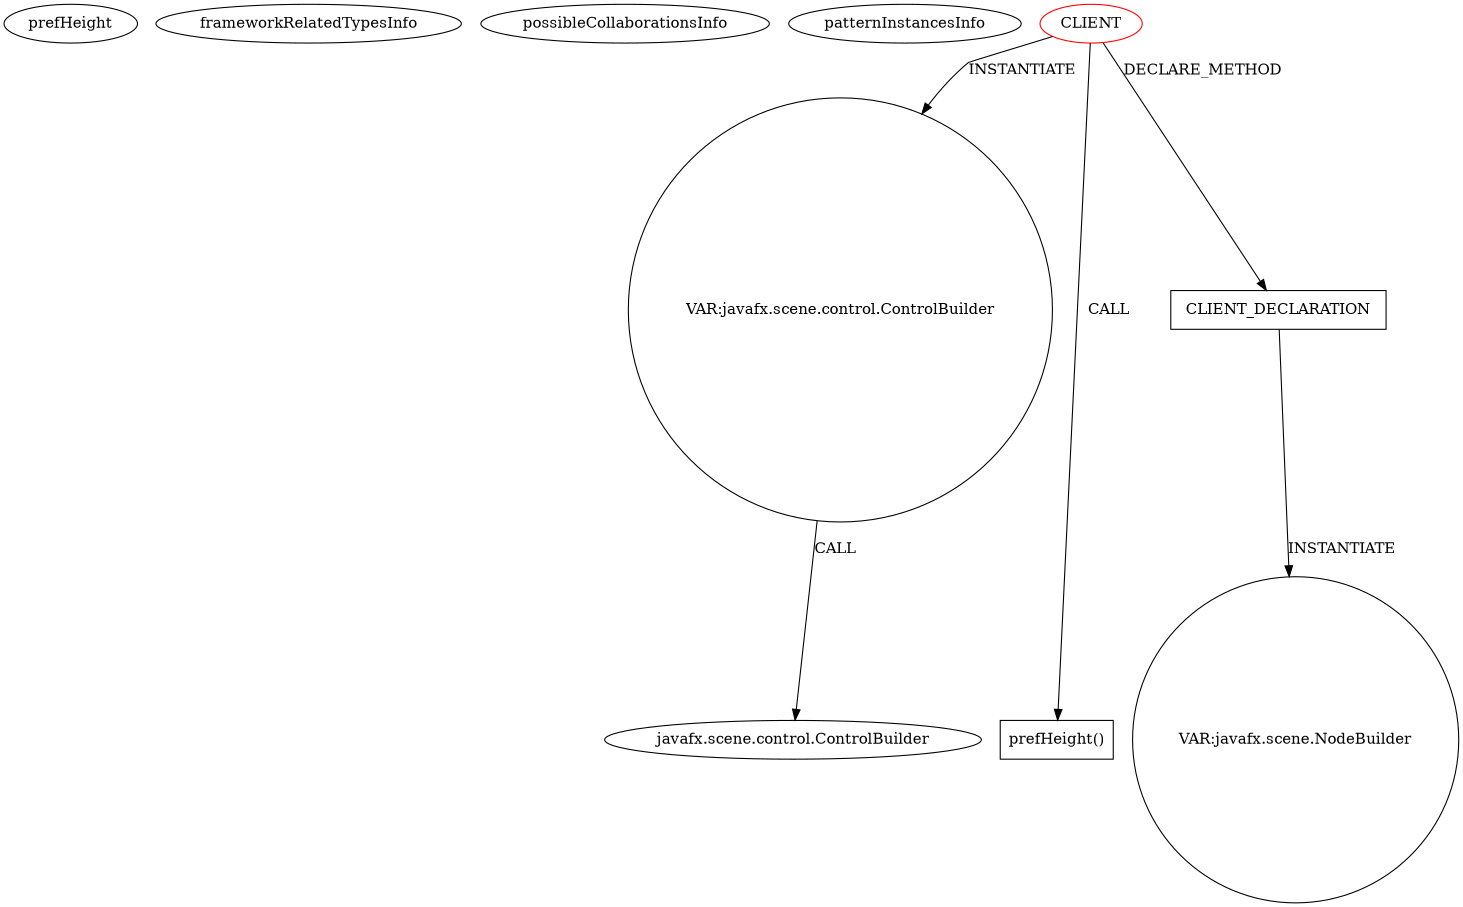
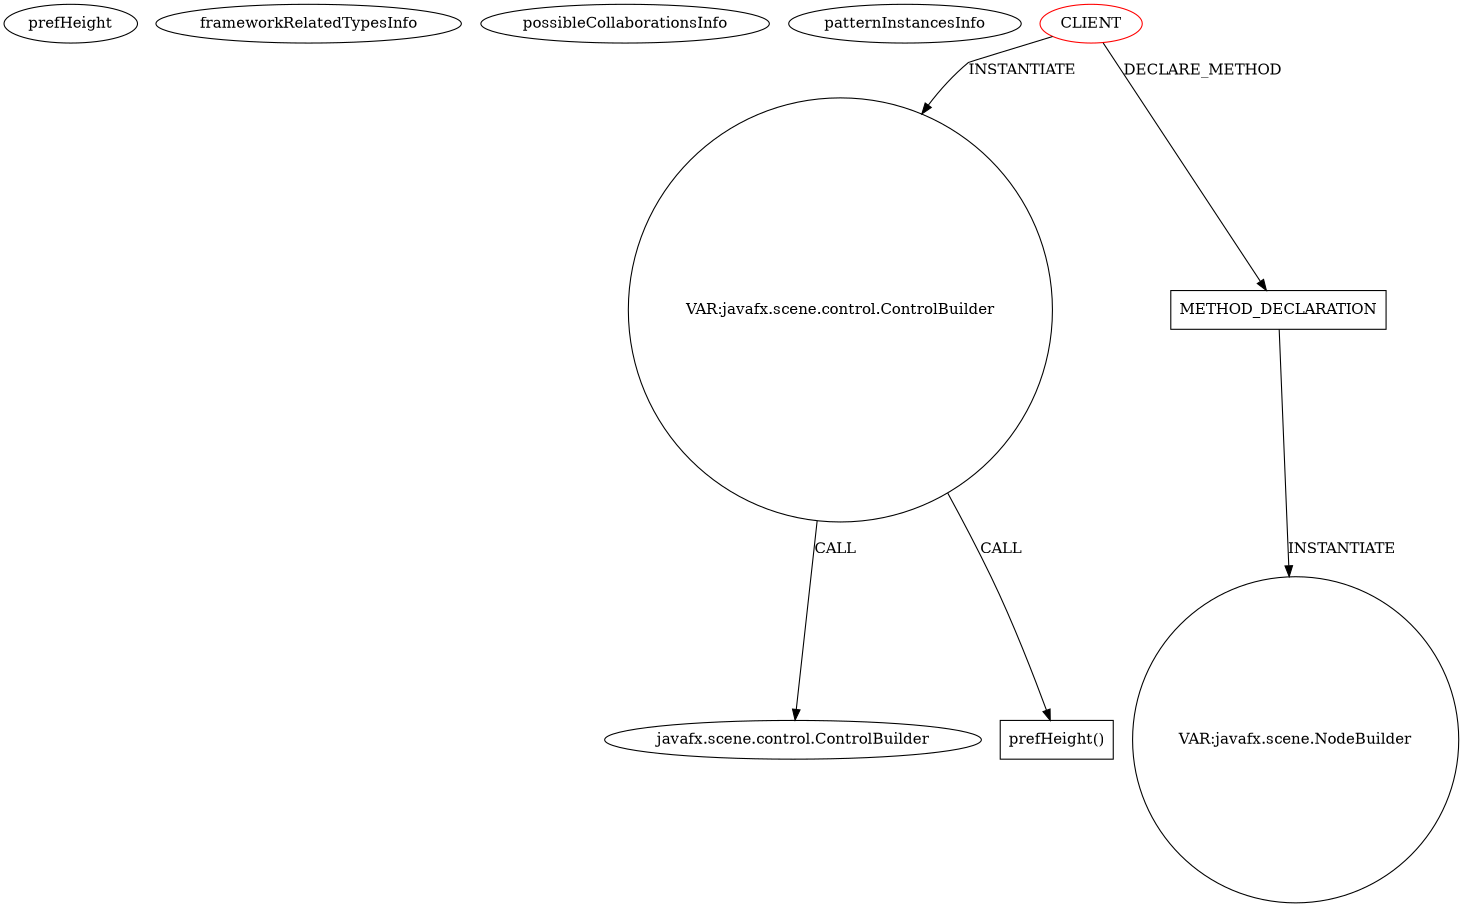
node "CLIENT_DECLARATION": label "CLIENT_DECLARATION" -> "METHOD_DECLARATION"
edge "CLIENT" -> "prefHeight()": now "VAR:javafx.scene.control.ControlBuilder" -> "prefHeight()"
